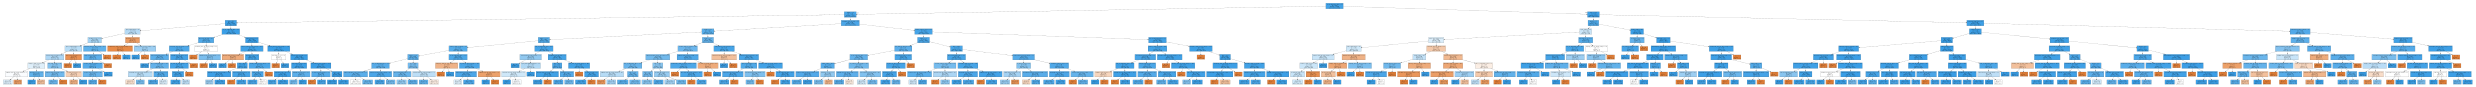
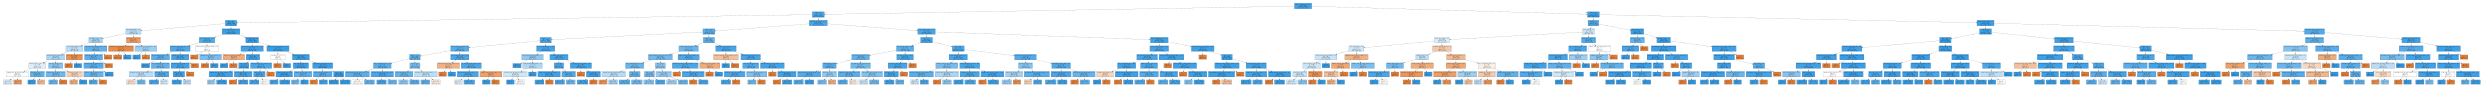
node "gini = 0.415 samples = 102 value = [30, 72]": added
